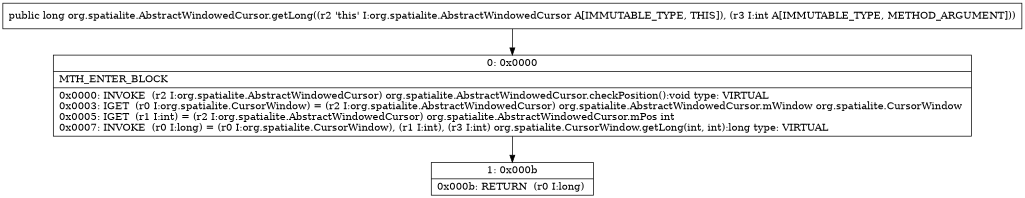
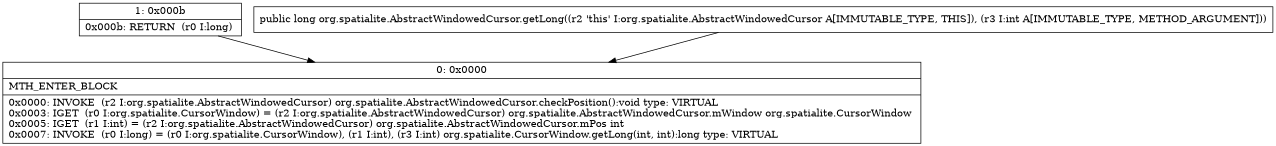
edge "0: 0x0000" -> "1: 0x000b": reversed
